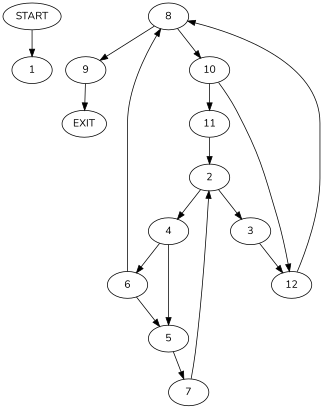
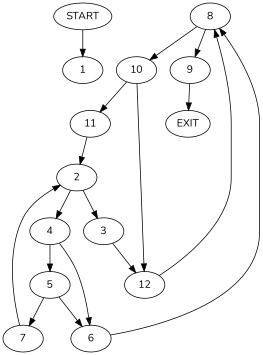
edge "6" -> "5": reversed
